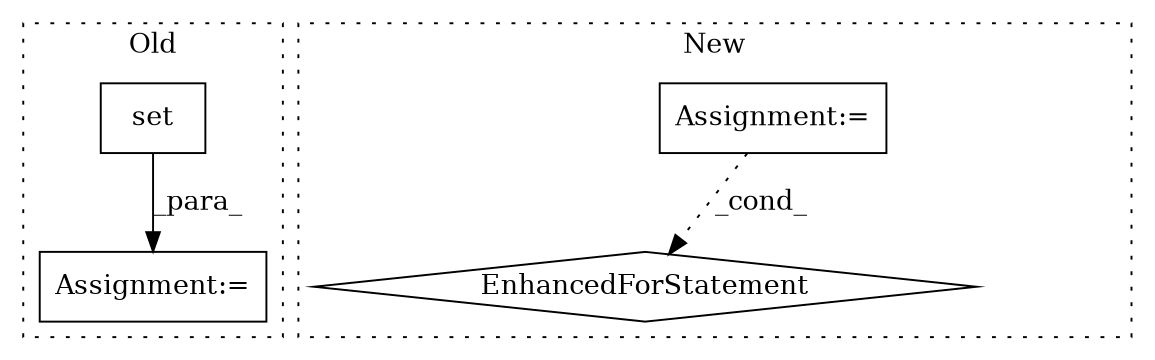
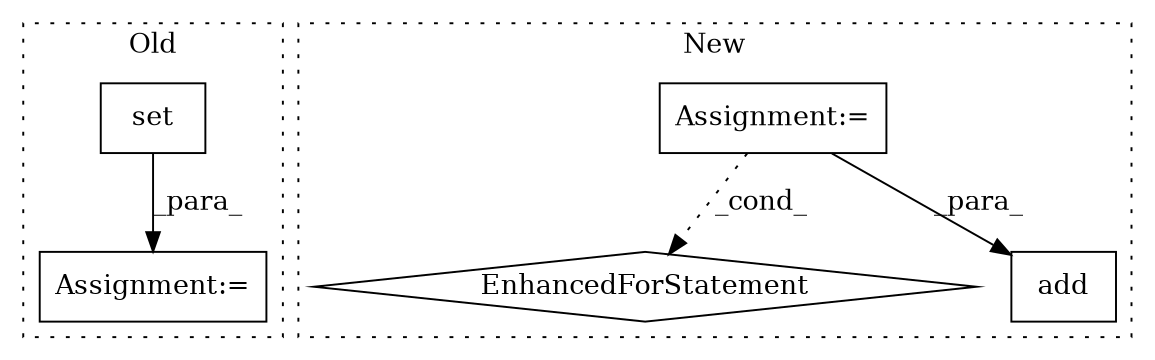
node "add": added
